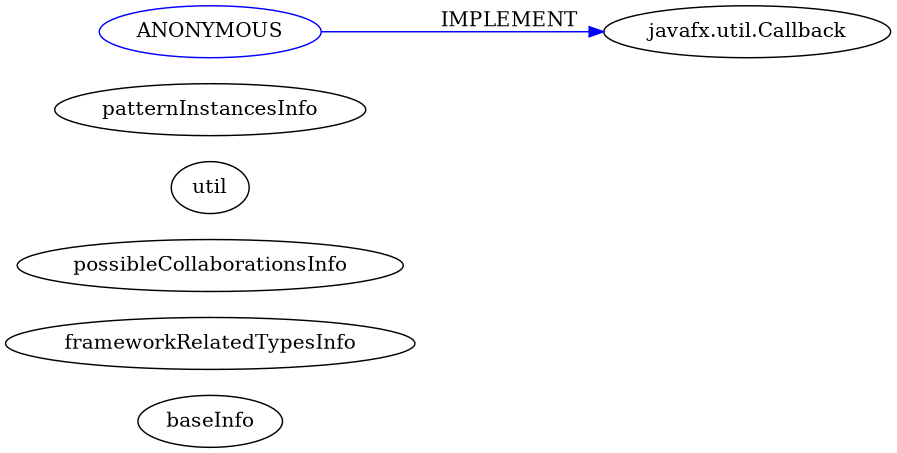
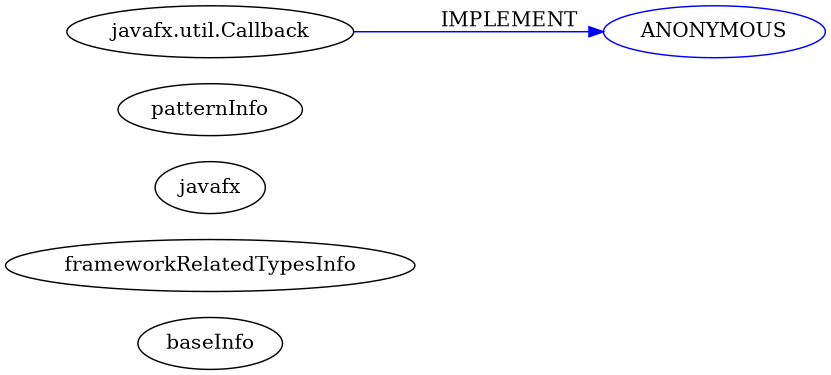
edge "ANONYMOUS" -> "javafx.util.Callback": reversed
node "patternInstancesInfo": removed
node "util": label "util" -> "patternInfo"
node "possibleCollaborationsInfo": label "possibleCollaborationsInfo" -> "javafx"
